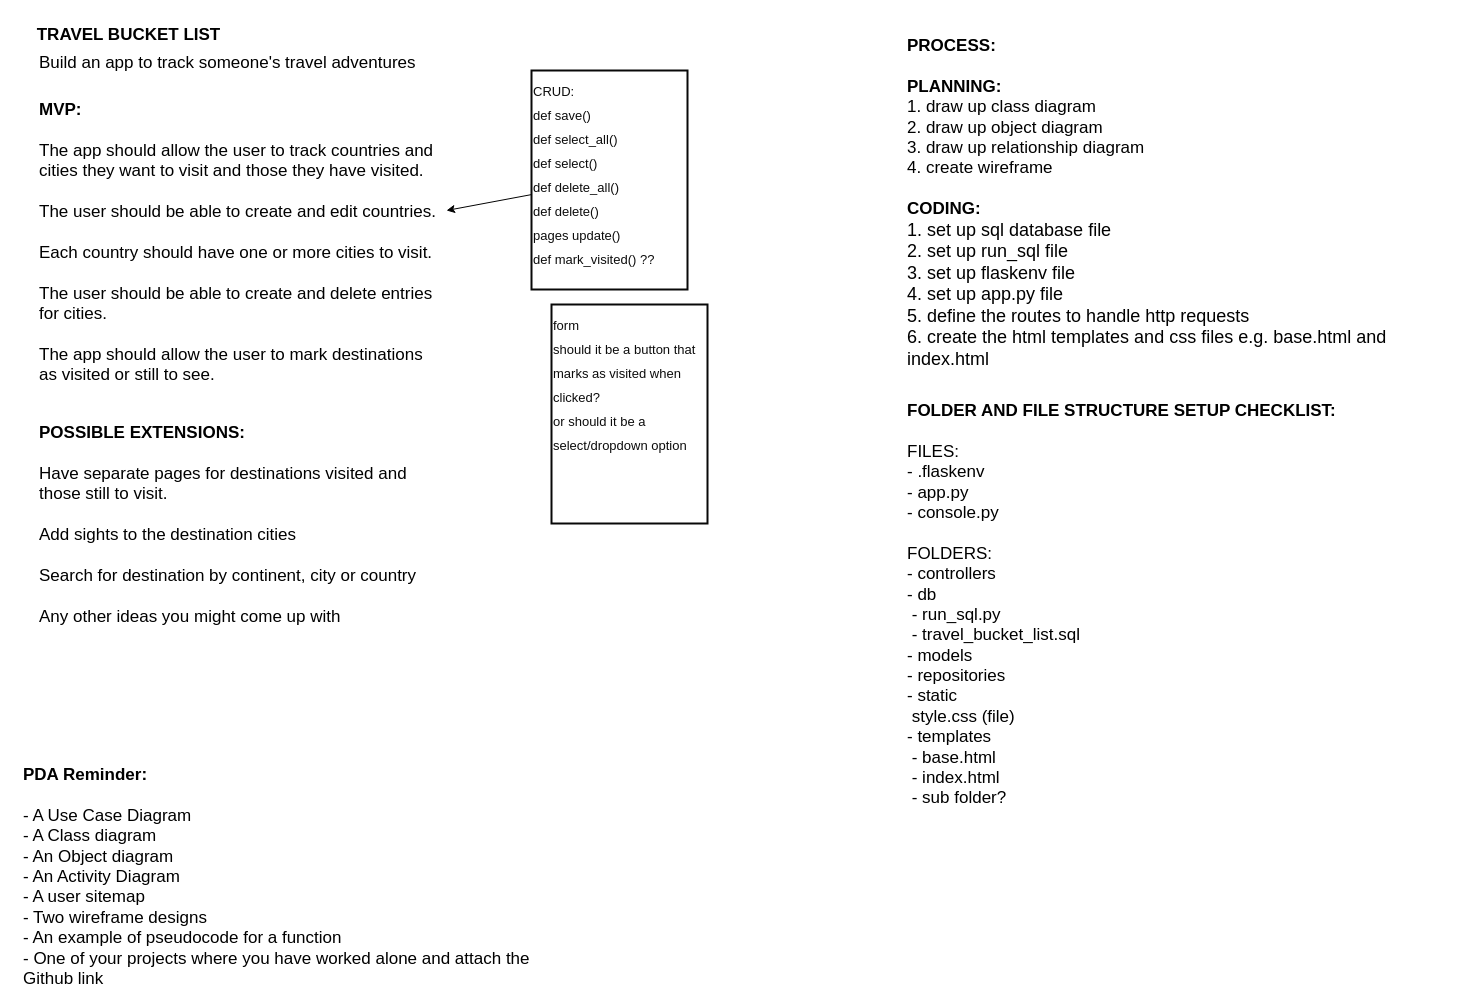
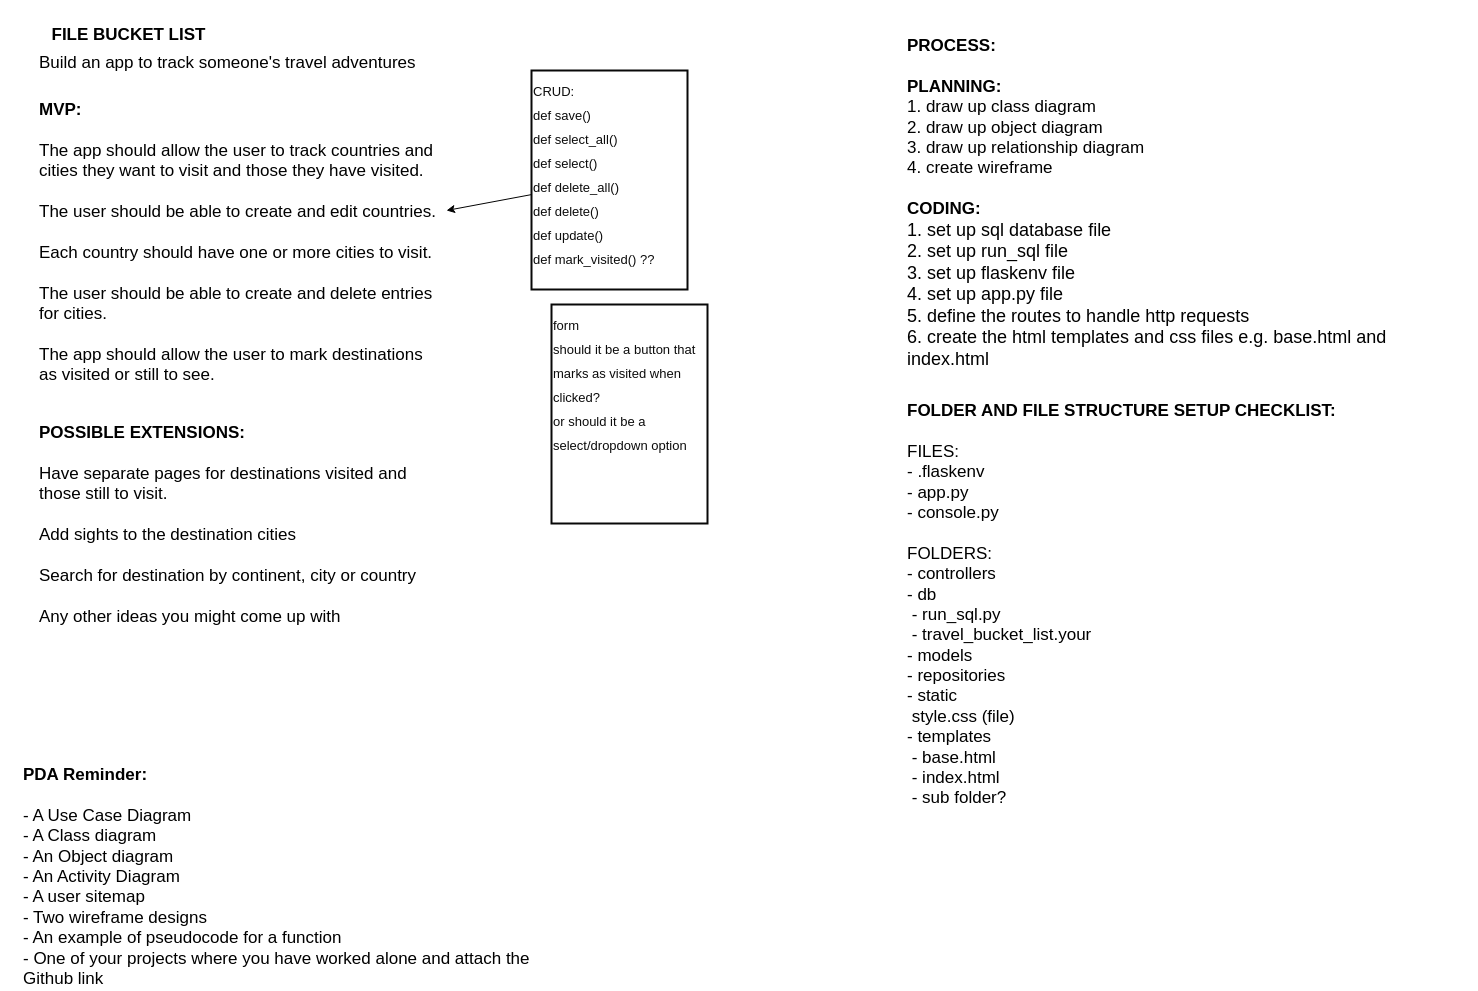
node "TRAVEL BUCKET LIST": label "TRAVEL BUCKET LIST" -> "FILE BUCKET LIST"
node "CRUD: def save() def select_all() def select() def delete_all() def delete() pages update() def mark_visited() ??": label "CRUD: def save() def select_all() def select() def delete_all() def delete() pages update() def mark_visited() ??" -> "CRUD: def save() def select_all() def select() def delete_all() def delete() def update() def mark_visited() ??"
node "FOLDER AND FILE STRUCTURE SETUP CHECKLIST: FILES: - .flaskenv - app.py - console.py FOLDERS: - controllers - db - run_sql.py - travel_bucket_list.sql - models - repositories - static style.css (file) - templates - base.html - index.html - sub folder?": label "FOLDER AND FILE STRUCTURE SETUP CHECKLIST: FILES: - .flaskenv - app.py - console.py FOLDERS: - controllers - db - run_sql.py - travel_bucket_list.sql - models - repositories - static style.css (file) - templates - base.html - index.html - sub folder?" -> "FOLDER AND FILE STRUCTURE SETUP CHECKLIST: FILES: - .flaskenv - app.py - console.py FOLDERS: - controllers - db - run_sql.py - travel_bucket_list.your - models - repositories - static style.css (file) - templates - base.html - index.html - sub folder?"
